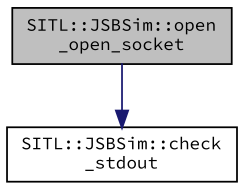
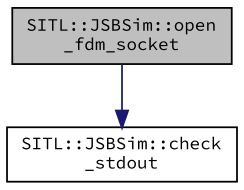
node "SITL::JSBSim::open _open_socket": label "SITL::JSBSim::open _open_socket" -> "SITL::JSBSim::open _fdm_socket"
